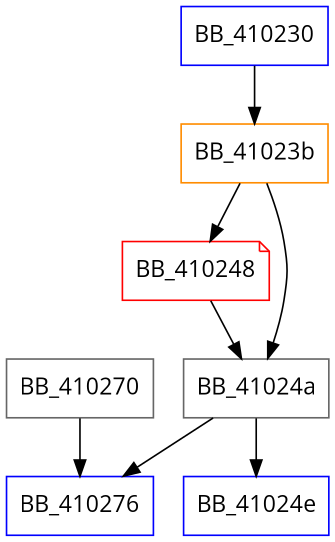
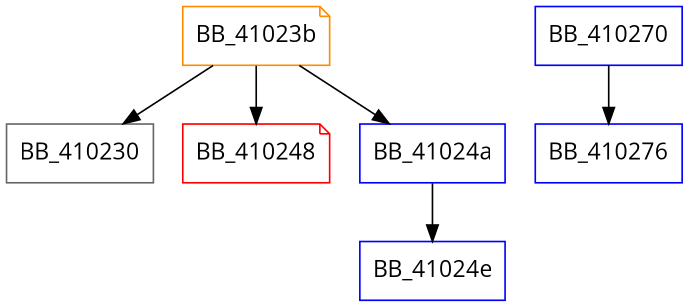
node "BB_410230": color blue -> gray40
edge "BB_410230" -> "BB_41023b": reversed
node "BB_41023b": shape box -> note
edge "BB_410248" -> "BB_41024a": removed
node "BB_410270": color gray40 -> blue
node "BB_41024a": color gray40 -> blue
edge "BB_41024a" -> "BB_410276": removed
